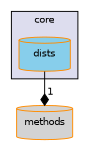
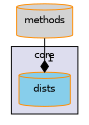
edge "dists" -> "methods": reversed
